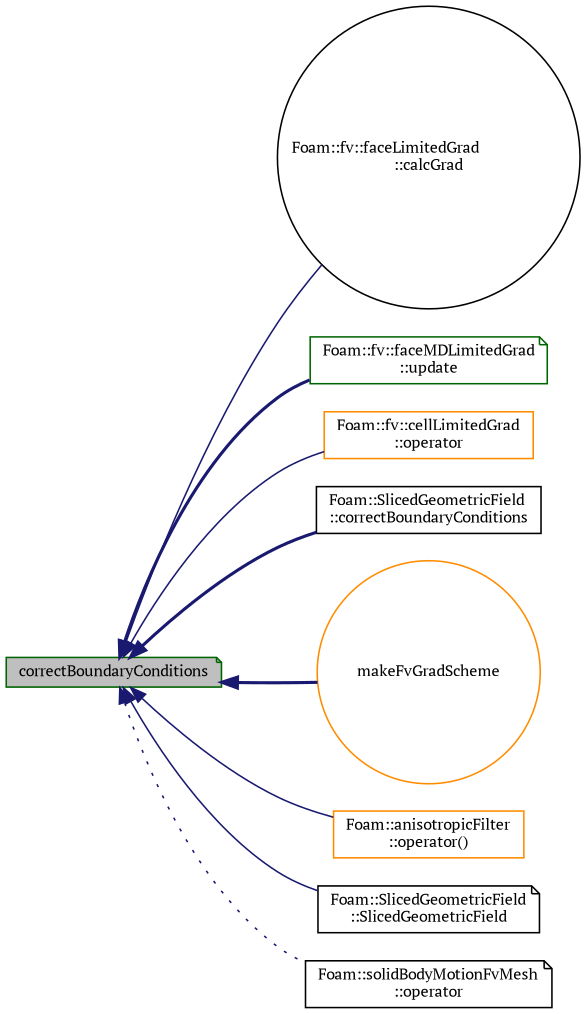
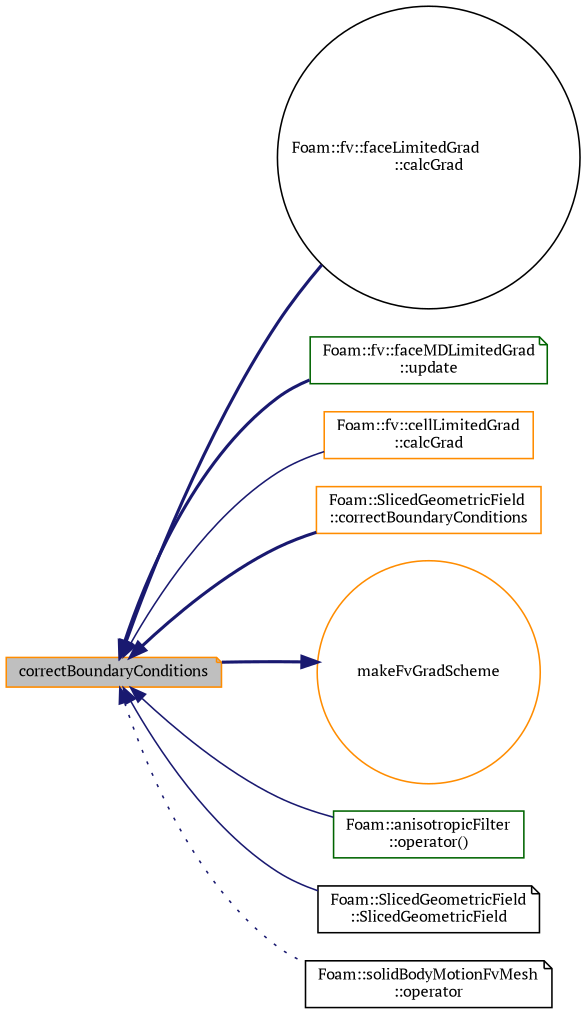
node "Foam::fv::cellLimitedGrad ::operator": label "Foam::fv::cellLimitedGrad ::operator" -> "Foam::fv::cellLimitedGrad ::calcGrad"
edge "Foam::fv::faceLimitedGrad ::calcGrad" -> "correctBoundaryConditions": style solid -> bold
node "Foam::SlicedGeometricField ::correctBoundaryConditions": color black -> darkorange
node "correctBoundaryConditions": color darkgreen -> darkorange
edge "makeFvGradScheme" -> "correctBoundaryConditions": reversed
node "Foam::anisotropicFilter ::operator()": color darkorange -> darkgreen
